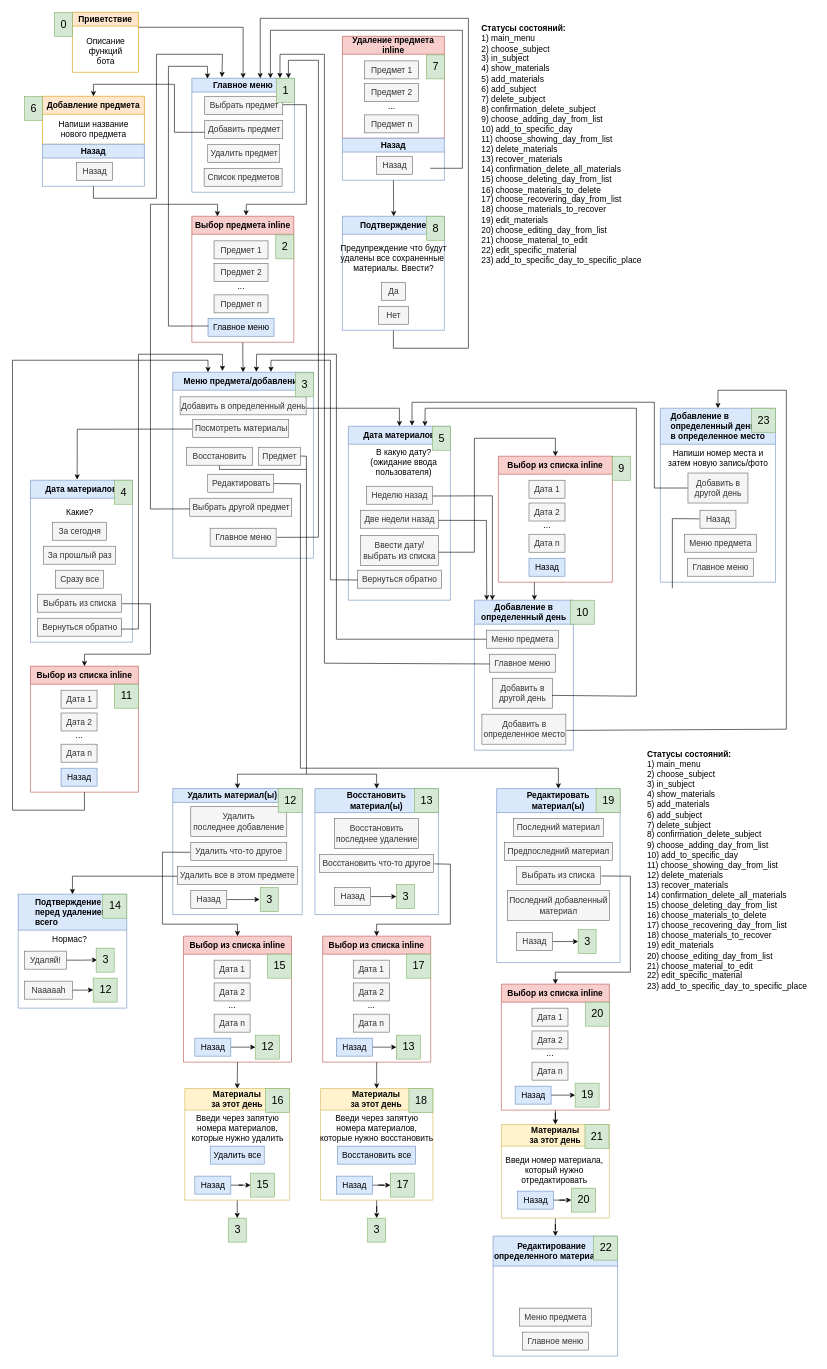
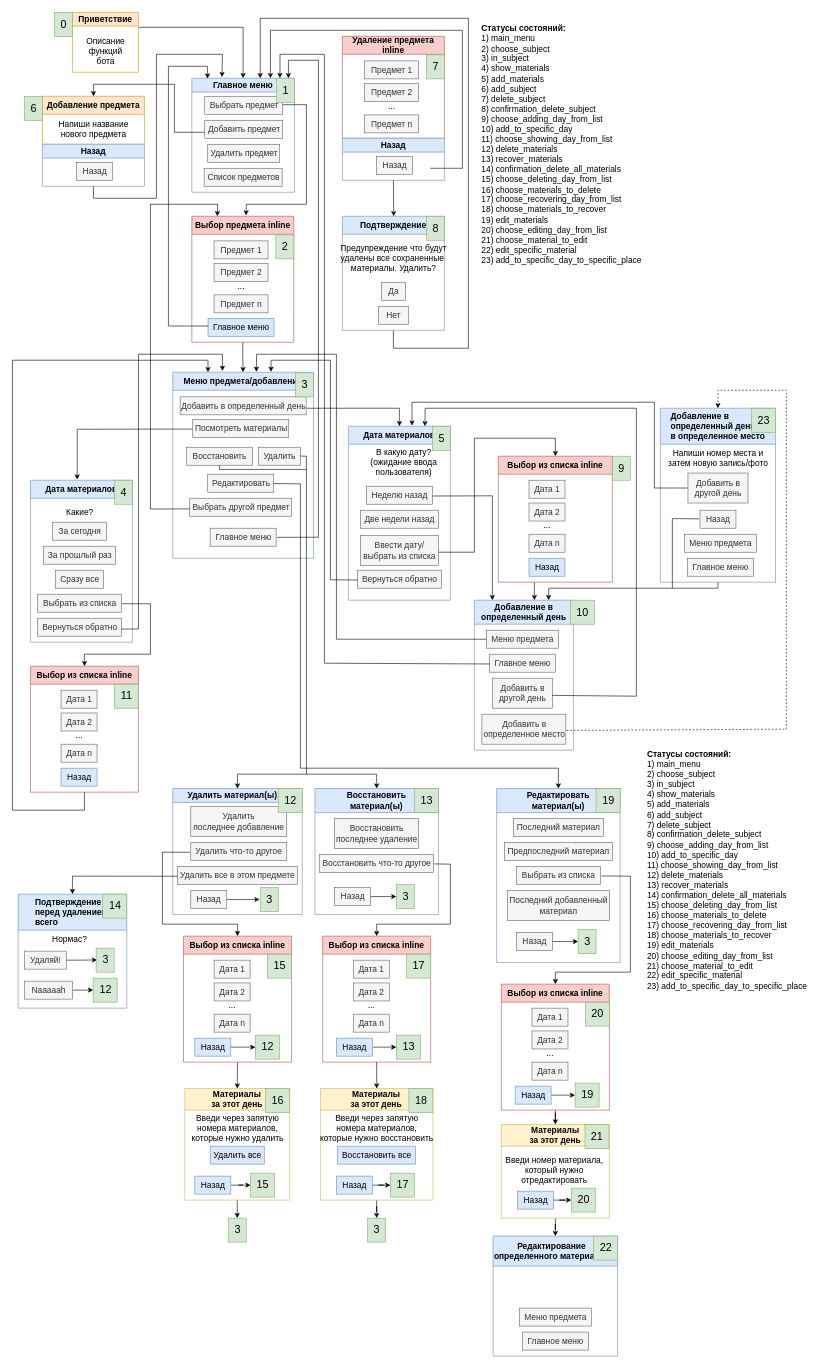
node "Предупреждение что будут удалены все сохраненные материалы. Ввести?": label "Предупреждение что будут удалены все сохраненные материалы. Ввести?" -> "Предупреждение что будут удалены все сохраненные материалы. Удалить?"
node "Предмет": label "Предмет" -> "Удалить"
edge "Две недели назад" -> "Добавление в определенный день": removed
edge "Добавление в определенный день в определенное место" -> "Добавление в определенный день": added
edge "Добавить в определенное место" -> "Добавление в определенный день в определенное место": style solid -> dashed
